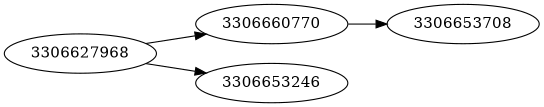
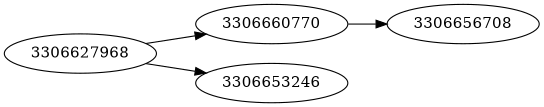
node "3306653708": label "3306653708" -> "3306656708"
